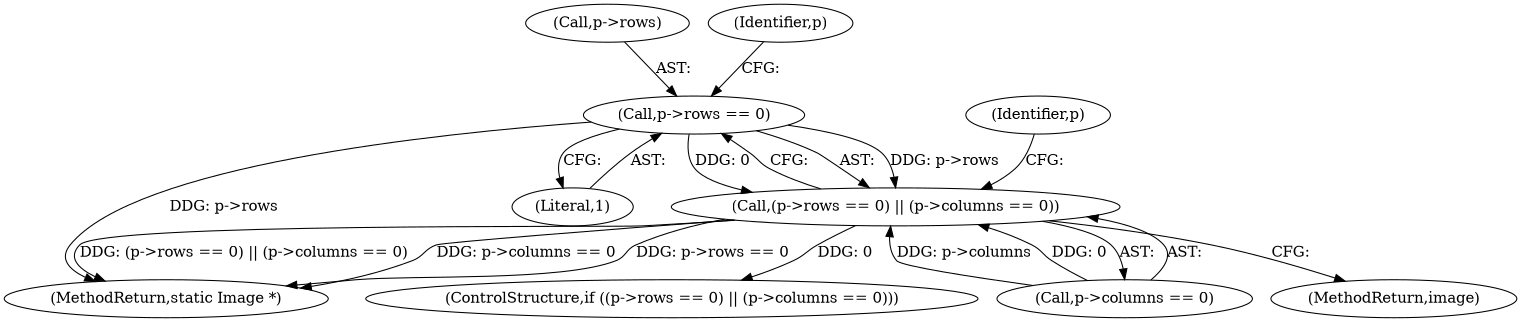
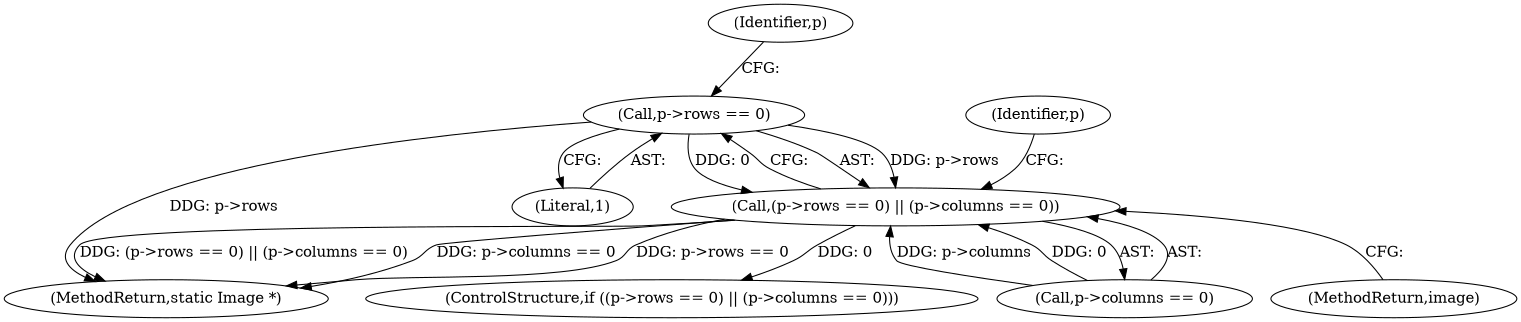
node "(Call,p->rows)": removed
edge "(Call,(p->rows == 0) || (p->columns == 0))" -> "(MethodReturn,image)": reversed
